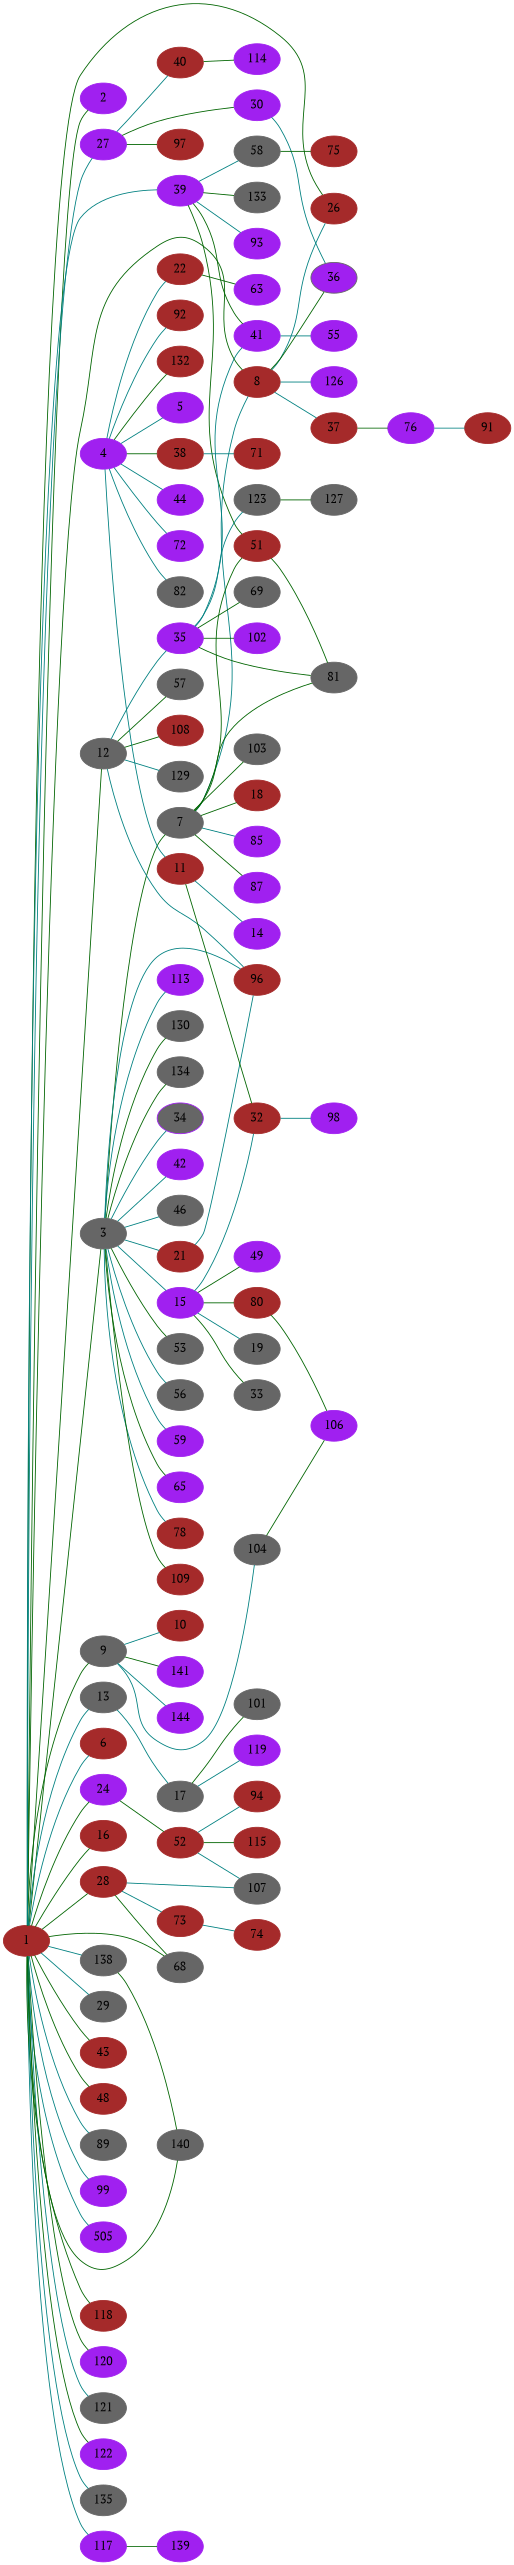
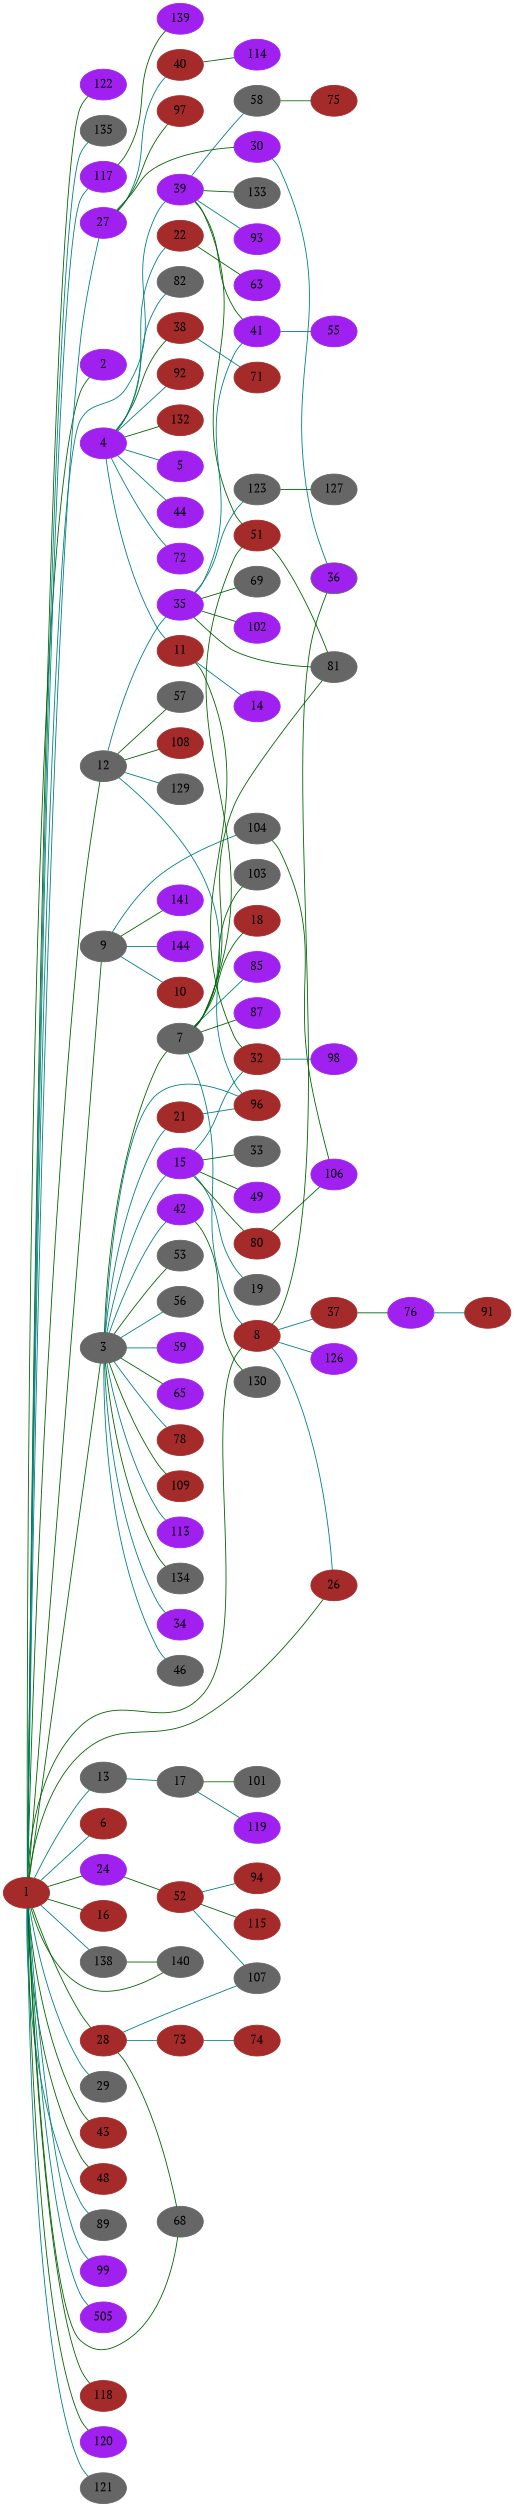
node "34": fillcolor gray40 -> purple
edge "130" -- "3": now "130" -- "42"
